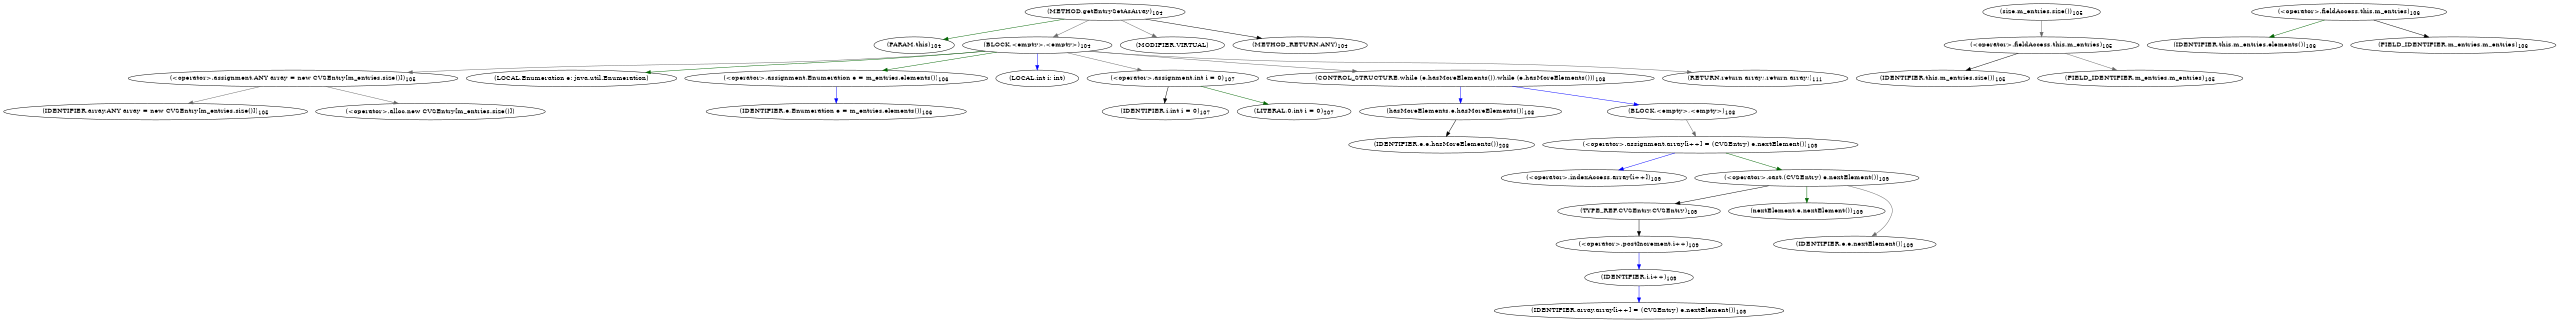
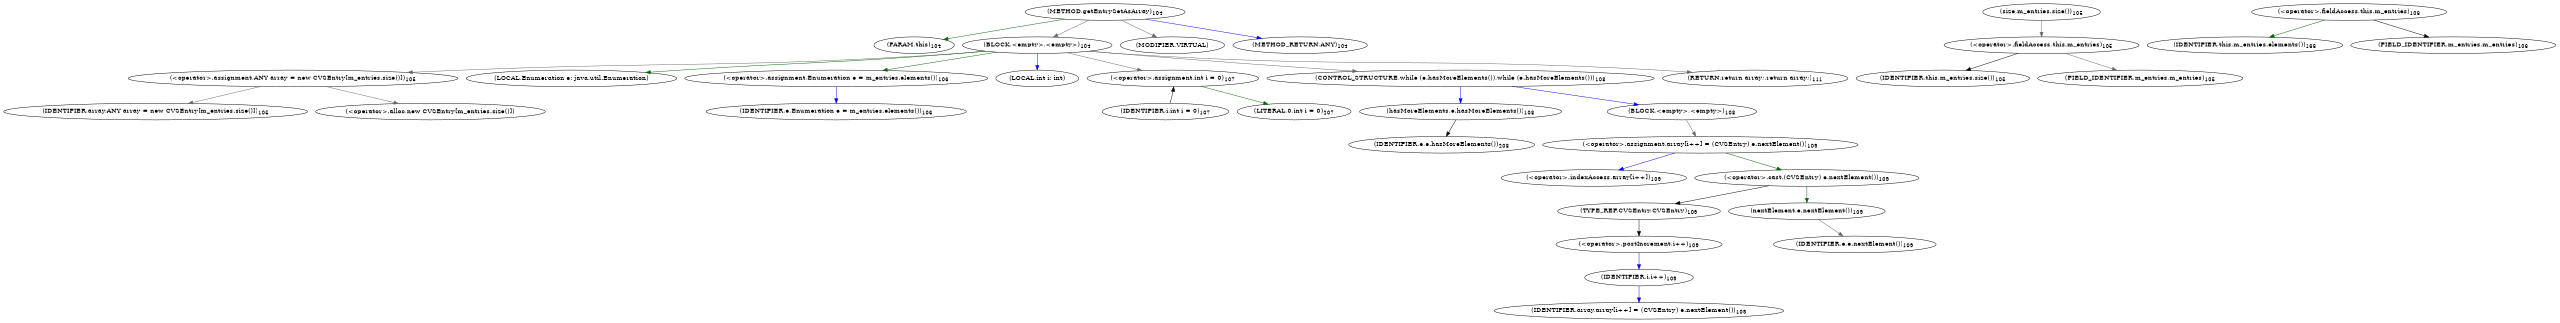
edge "(METHOD,getEntrySetAsArray)" -> "(METHOD_RETURN,ANY)": color black -> blue
node "(IDENTIFIER,this,m_entries.elements())": text "106" -> "166"
edge "(<operator>.assignment,int i = 0)" -> "(IDENTIFIER,i,int i = 0)": reversed
edge "(<operator>.cast,(CVSEntry) e.nextElement())" -> "(IDENTIFIER,e,e.nextElement())": now "(nextElement,e.nextElement())" -> "(IDENTIFIER,e,e.nextElement())"
